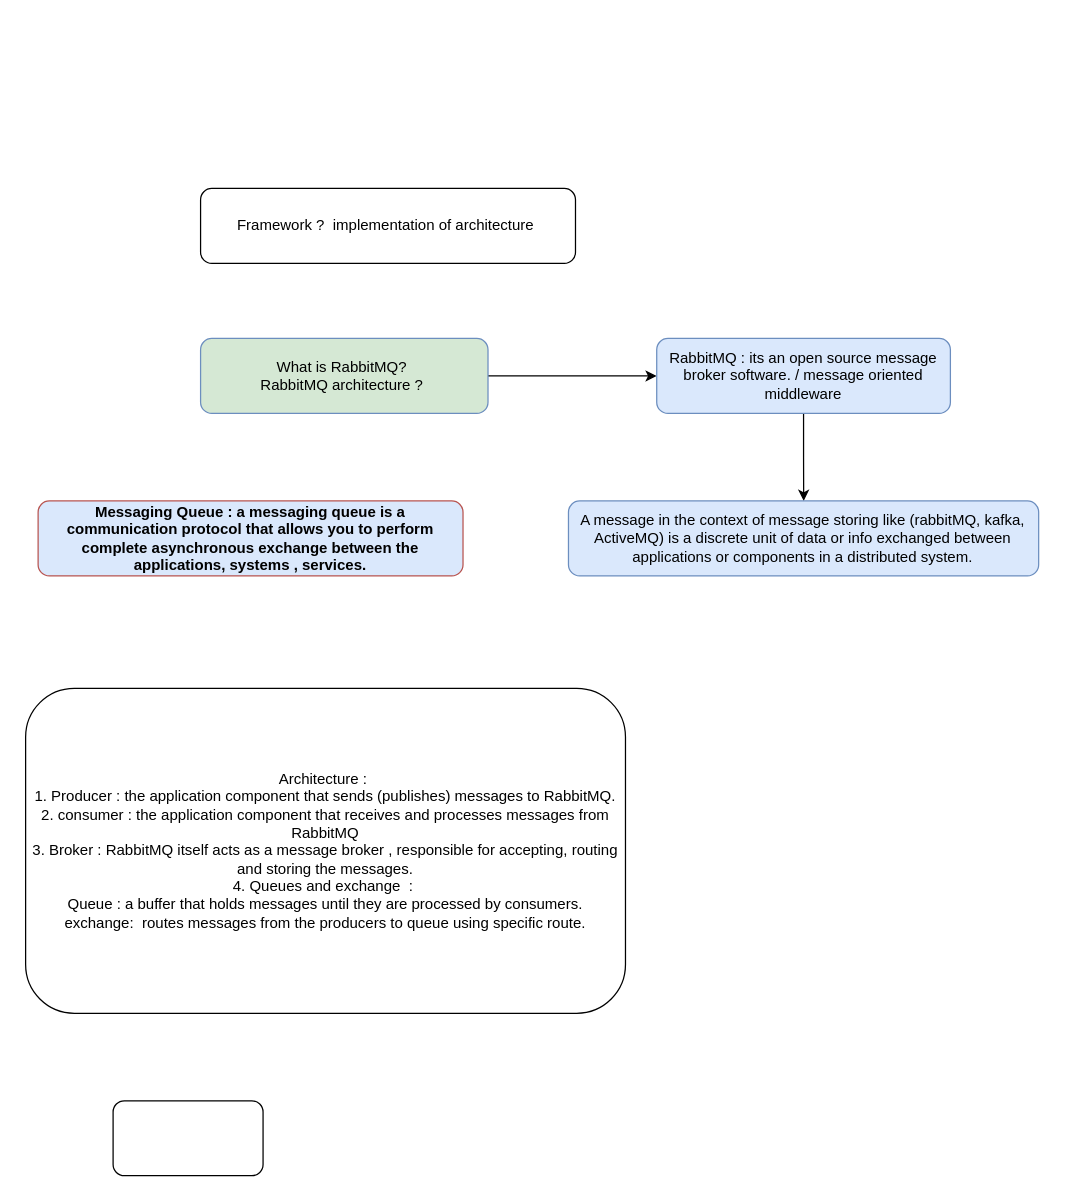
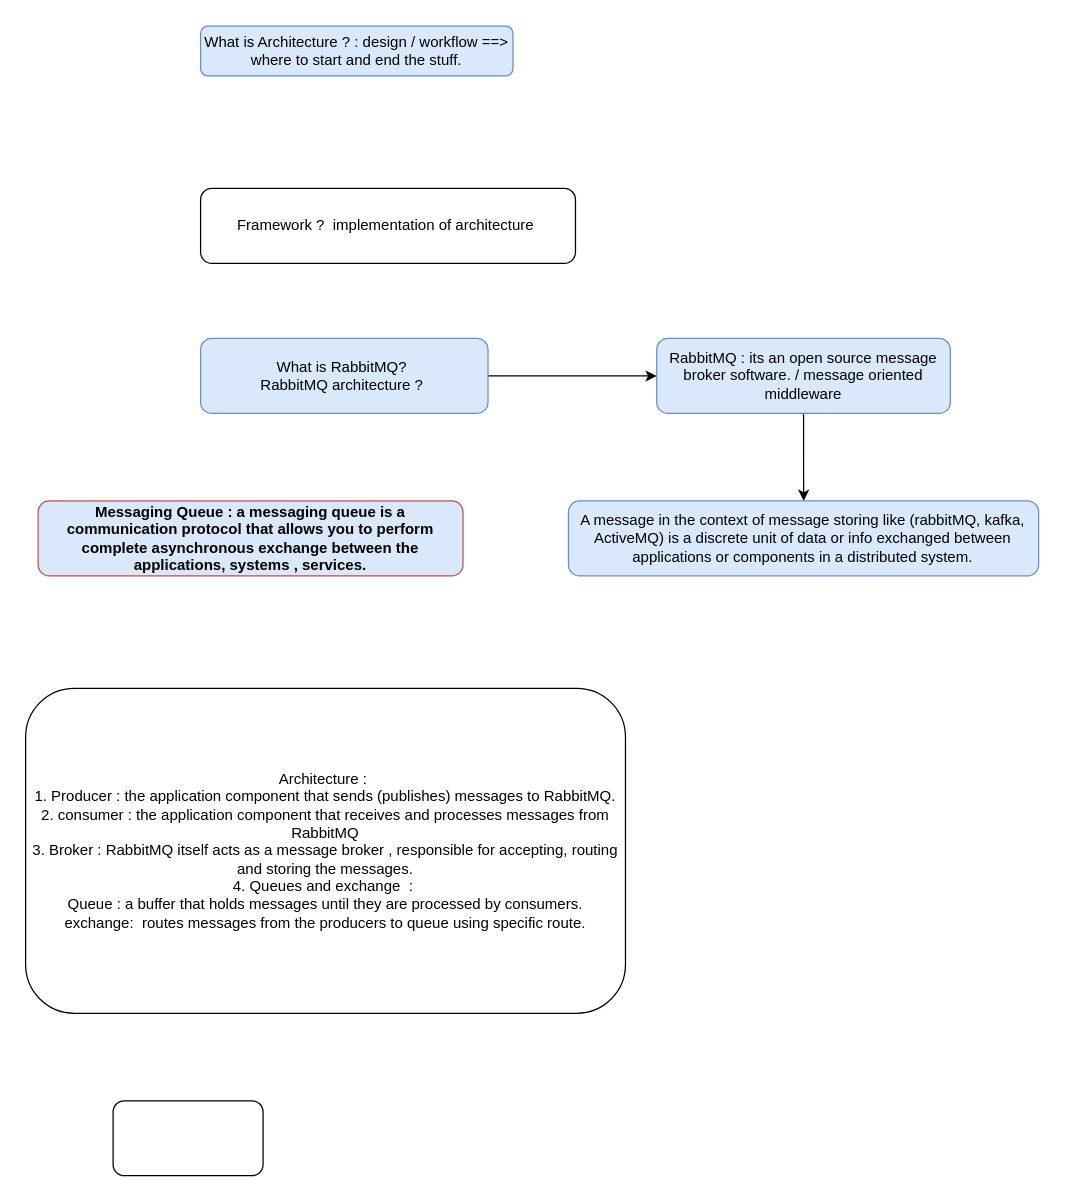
node "What is Architecture ? : design / workflow ==> where to start and end the stuff.": added
node "What is RabbitMQ? RabbitMQ architecture ?": fillcolor #d5e8d4 -> #dae8fc
